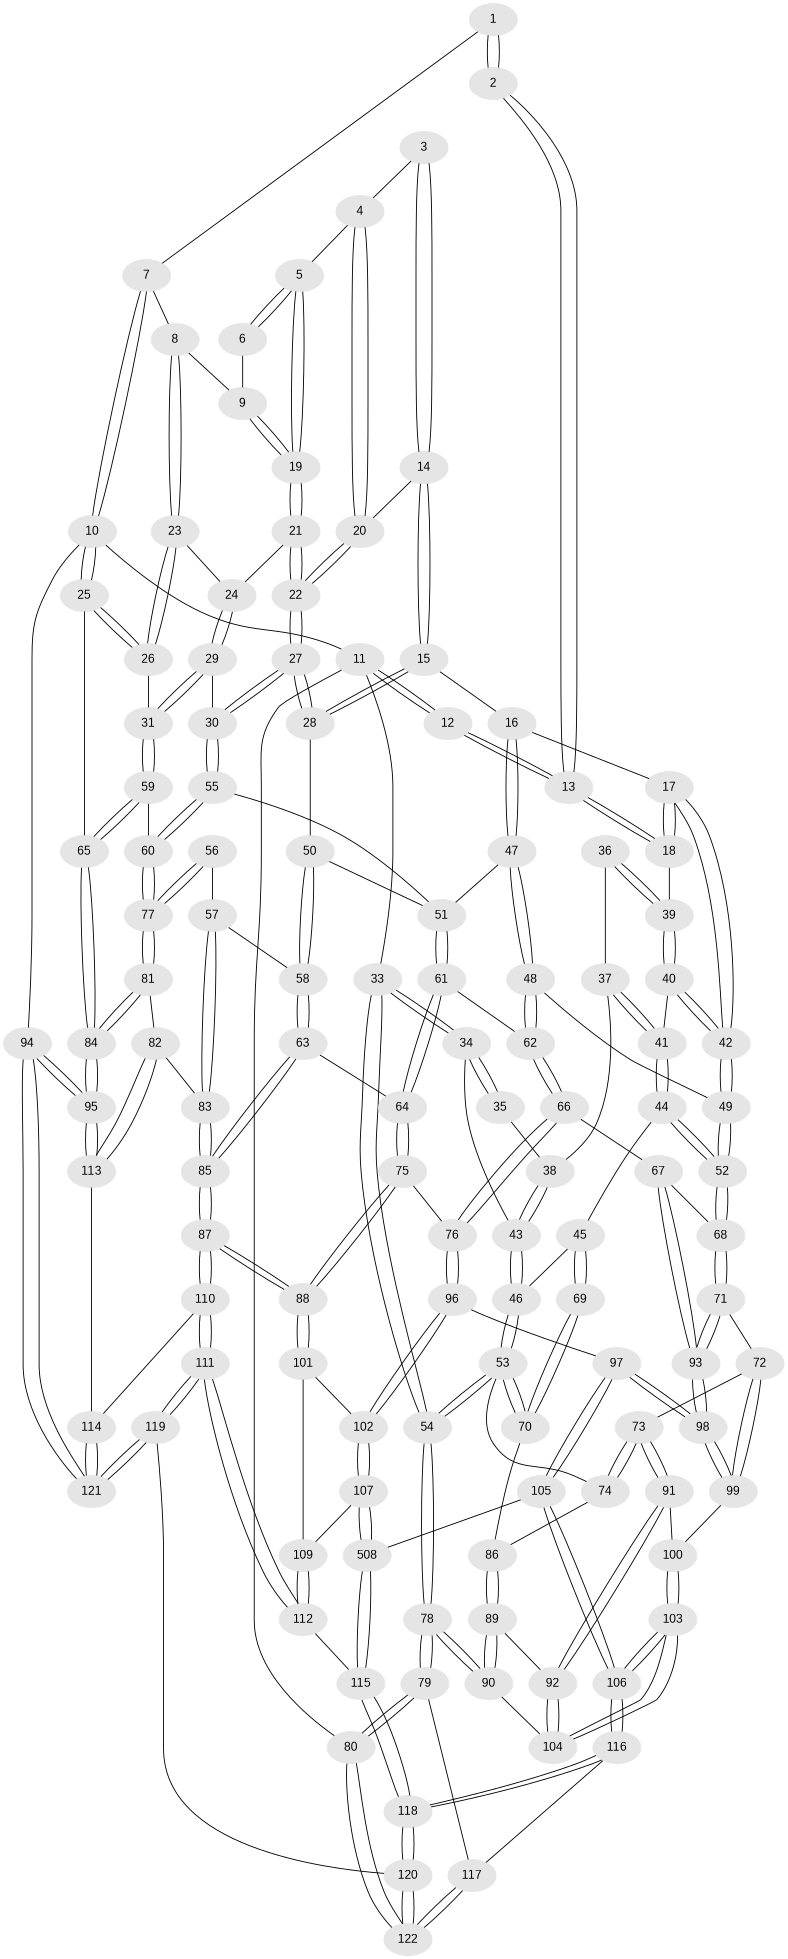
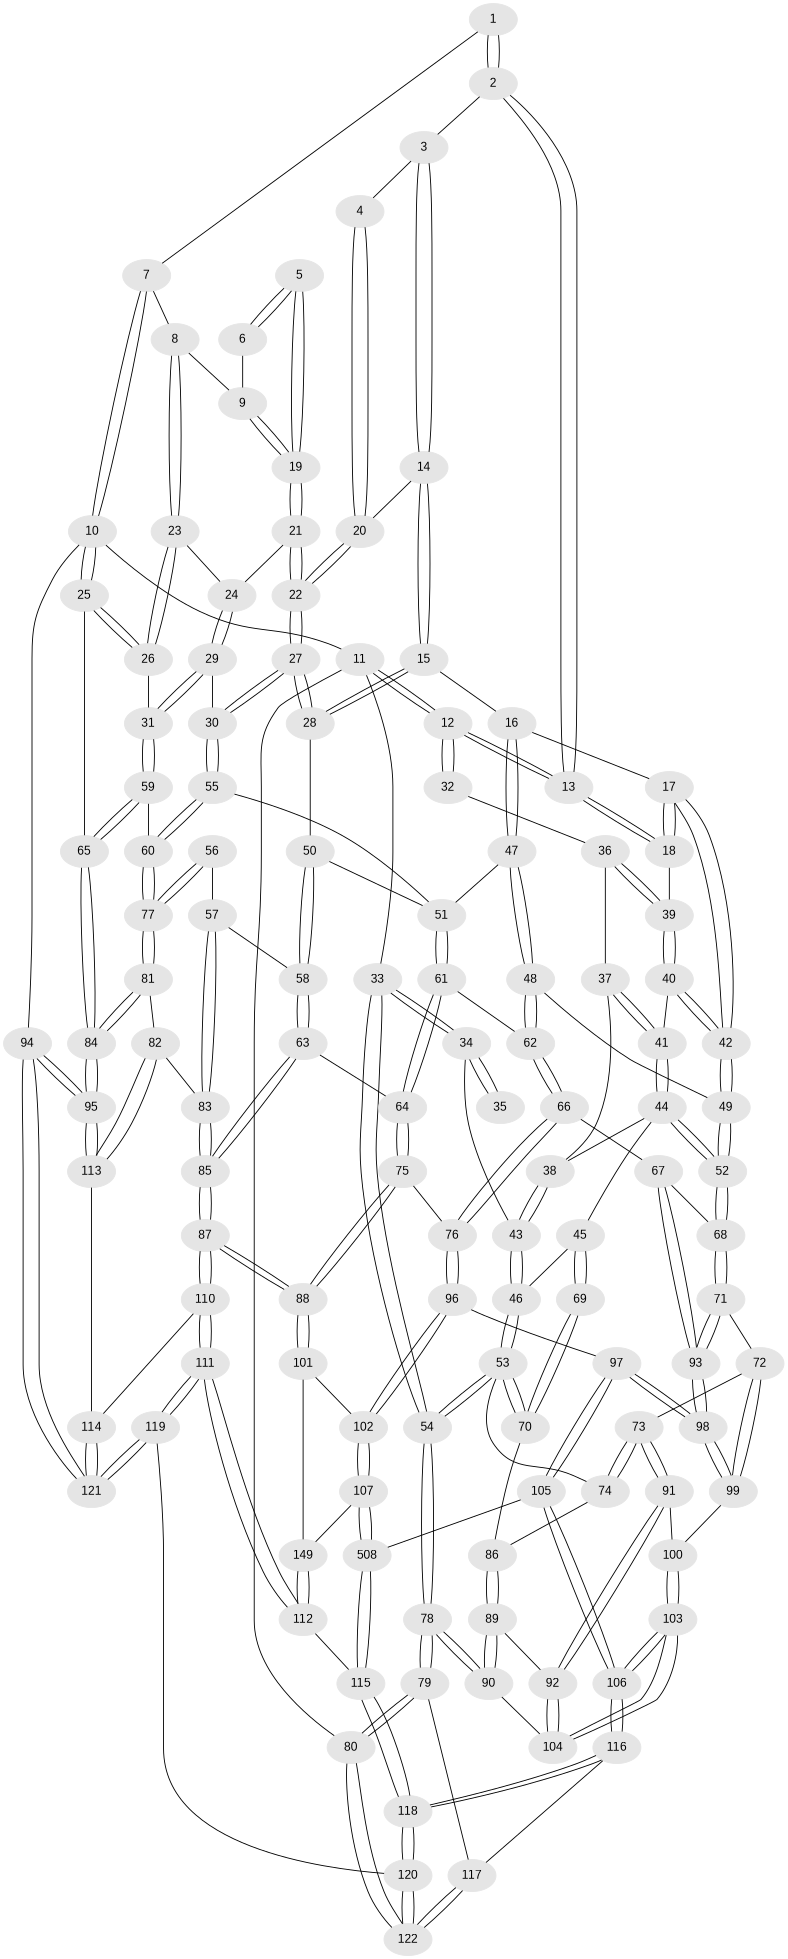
edge "2" -- "3": added
edge "4" -- "5": removed
node "32": added
edge "35" -- "38": now "44" -- "38"
node "109": label "109" -> "149"
